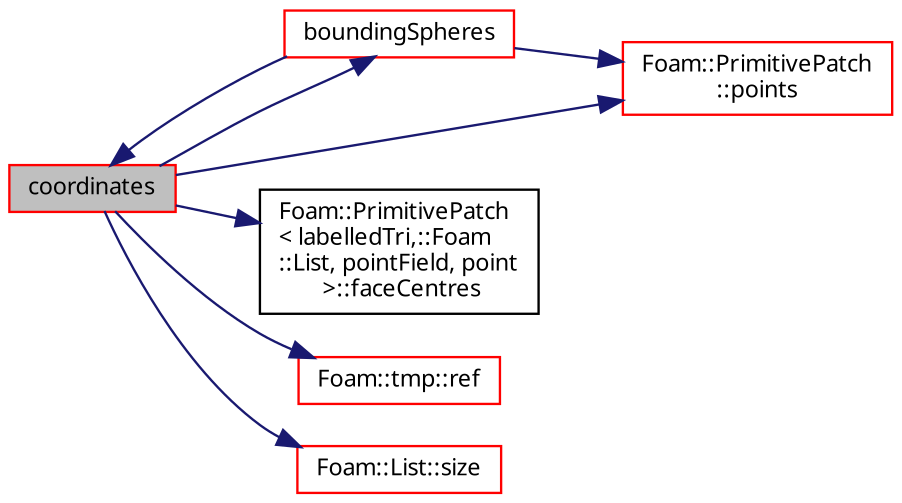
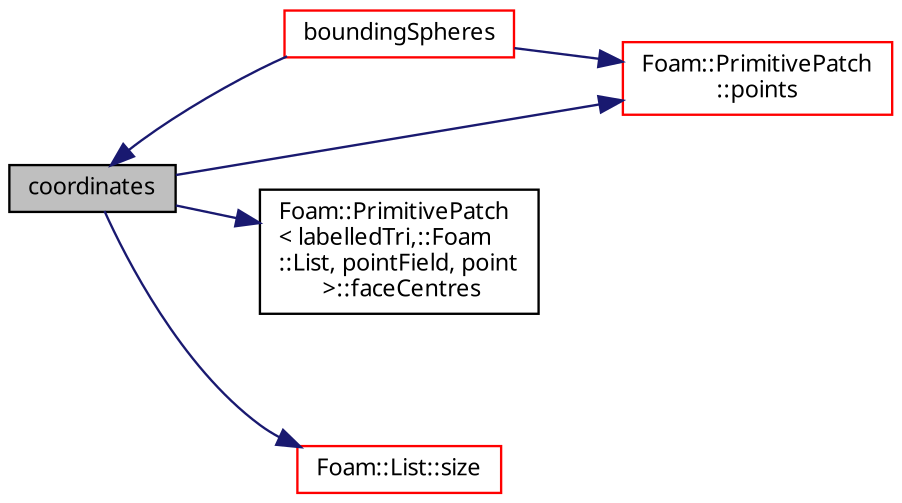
edge "coordinates" -> "boundingSpheres": removed
node "coordinates": color red -> black
node "Foam::tmp::ref": removed
